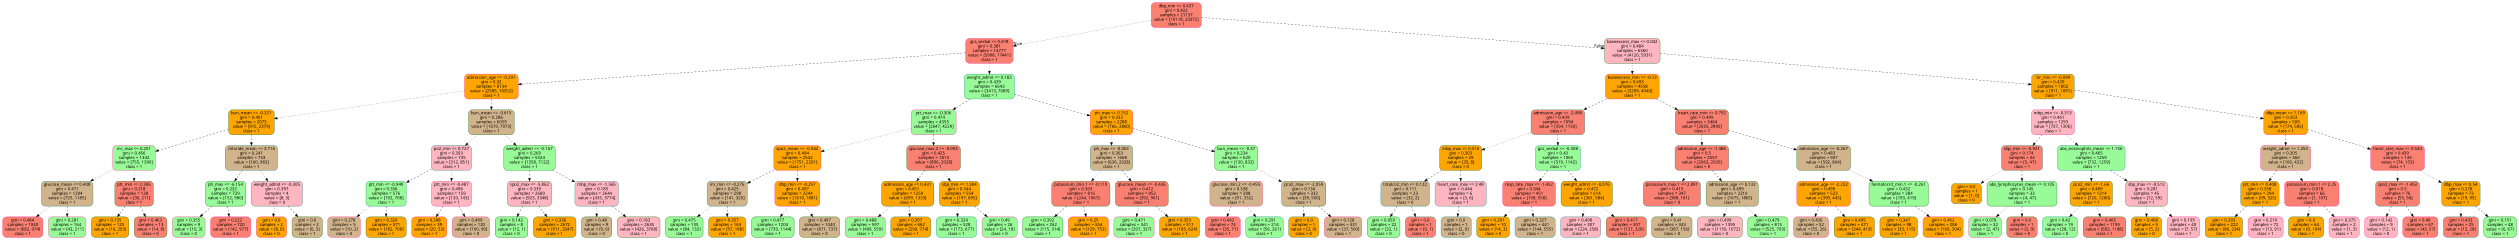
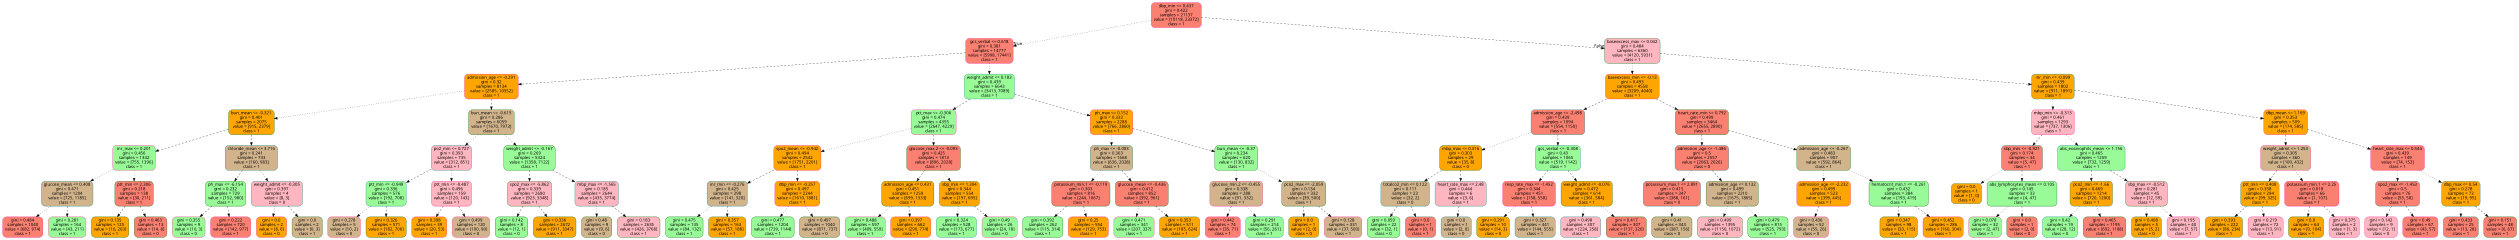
node "gini = 0.397 samples = 662 value = [290, 774] class = 1": color teal -> deeppink
node "gini = 0.495 samples = 471 value = [344, 419] class = 1": removed
node "gini = 0.151 samples = 48 value = [6, 67] class = 1": fillcolor palegreen -> salmon
